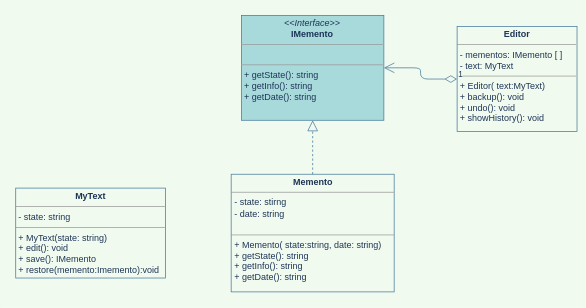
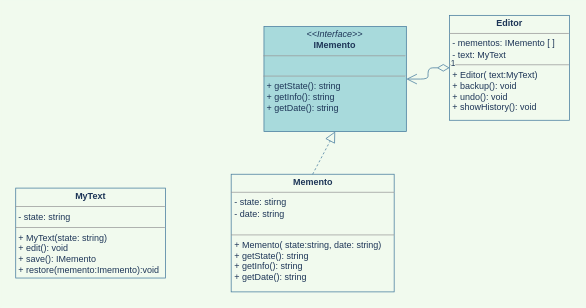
node "<<Interface>> IMemento + getState(): string + getInfo(): string + getDate(): string": moved (313, 68) -> (335, 79)
node "Editor - mementos: IMemento [ ] - text: MyText + Editor( text:MyText) + backup(): void + undo(): void + showHistory(): void": moved (517, 79) -> (510, 68)
